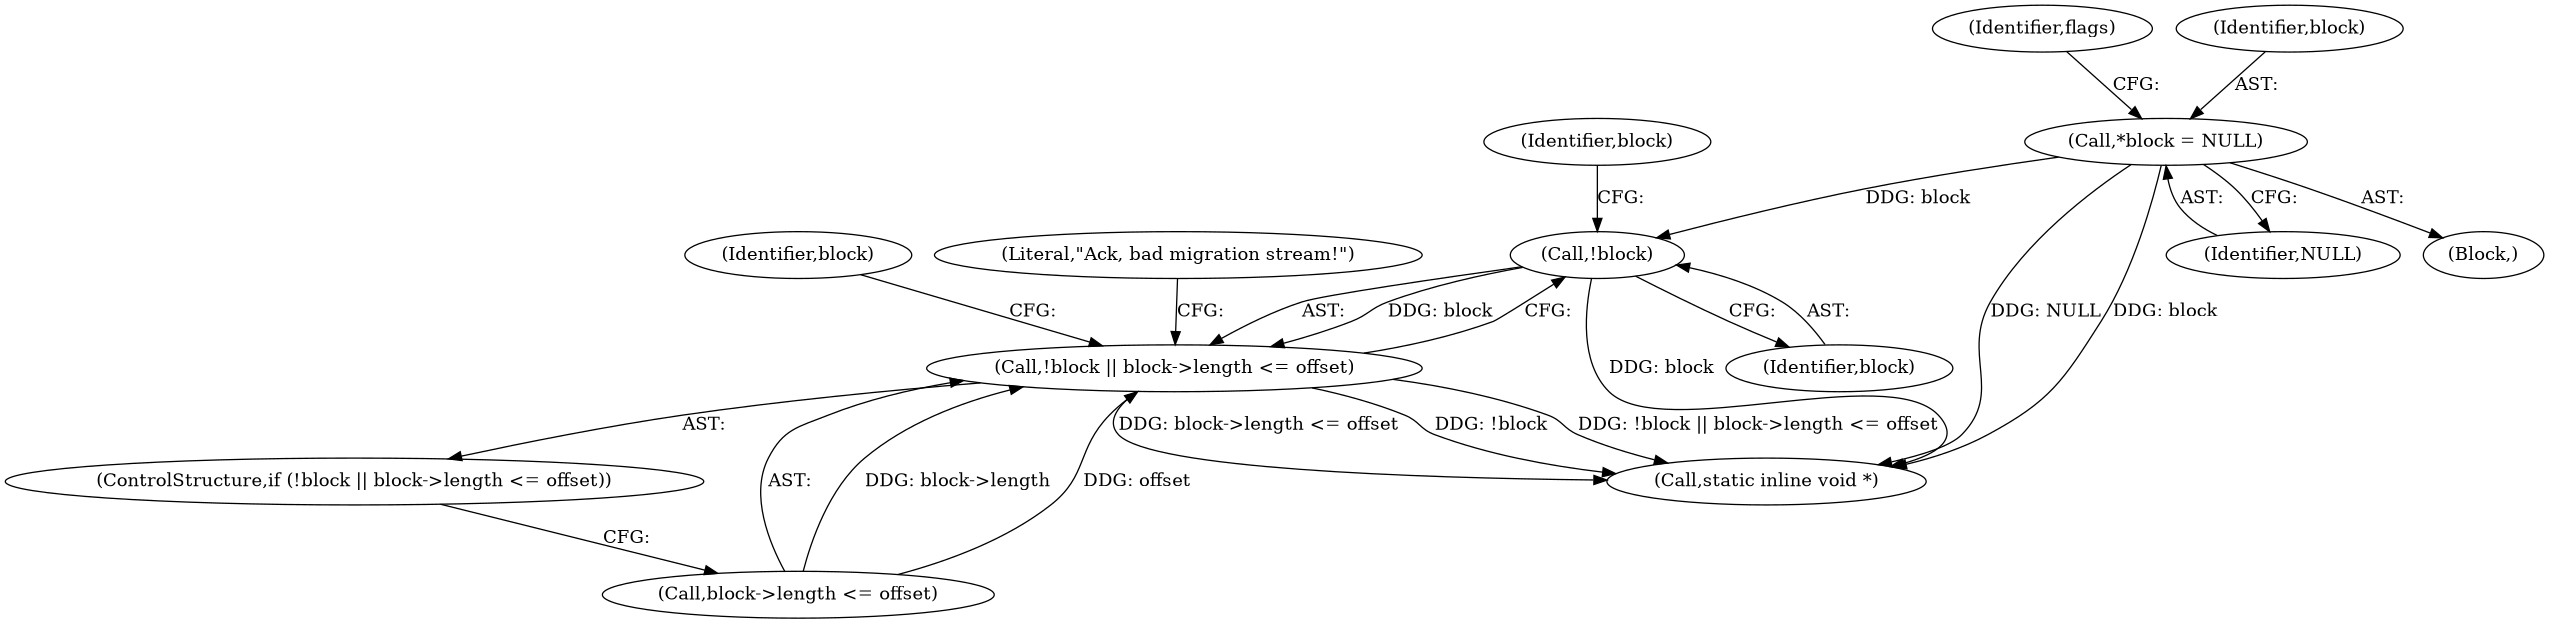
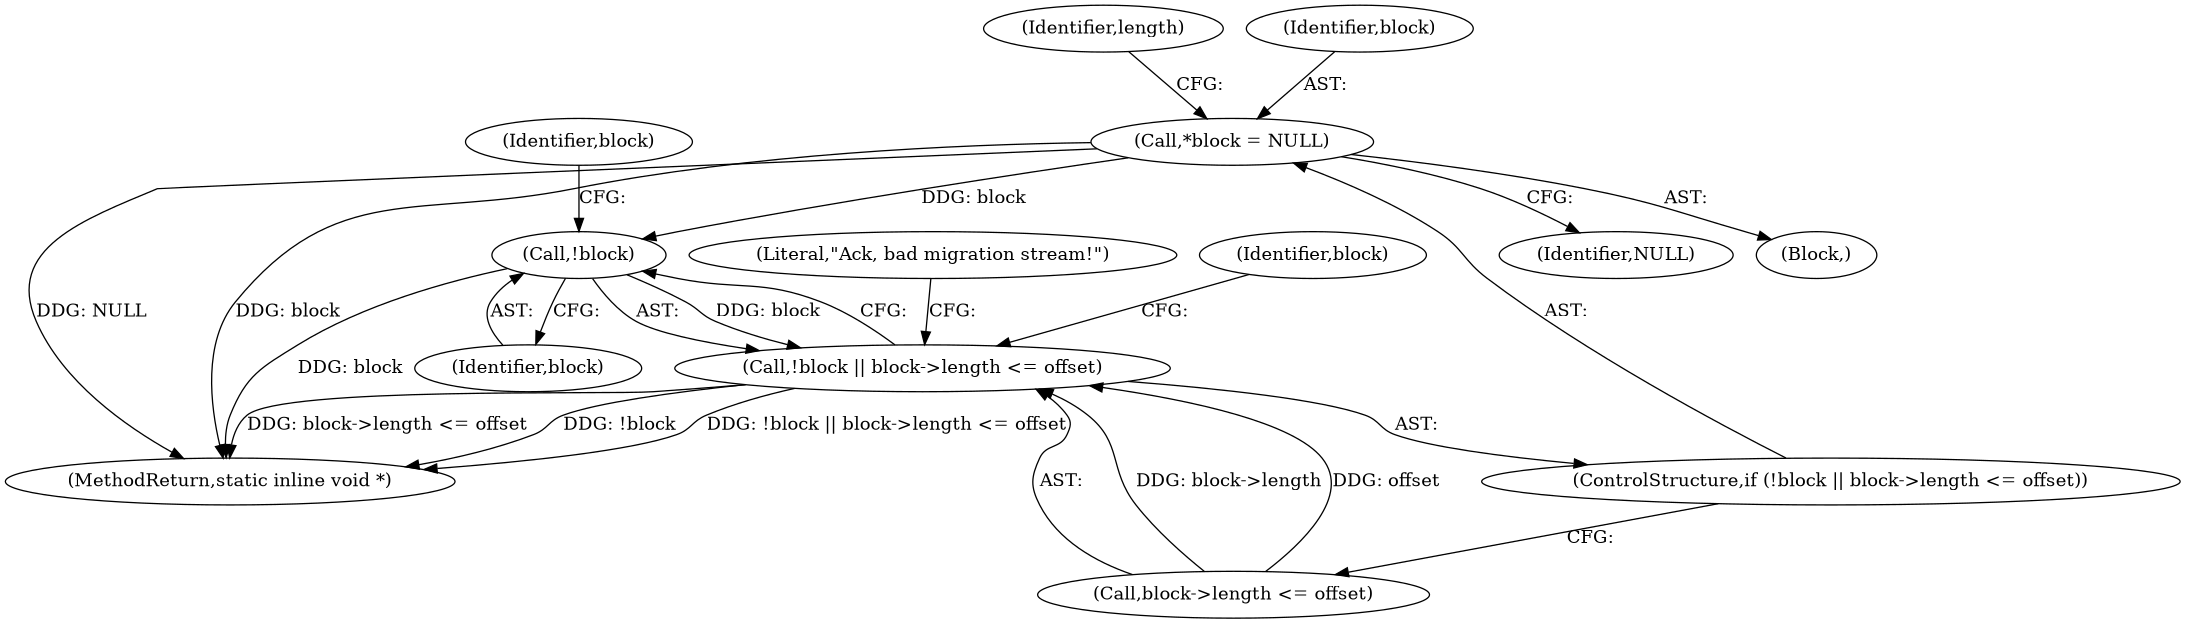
node "(Identifier,flags)": label "(Identifier,flags)" -> "(Identifier,length)"
edge "(Identifier,NULL)" -> "(Call,*block = NULL)": now "(ControlStructure,if (!block || block->length <= offset))" -> "(Call,*block = NULL)"
node "(Call,static inline void *)": label "(Call,static inline void *)" -> "(MethodReturn,static inline void *)"
